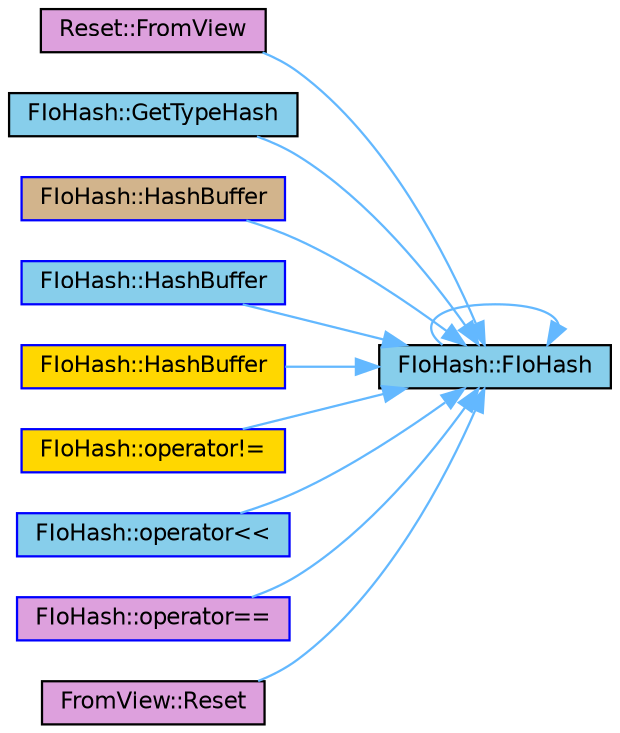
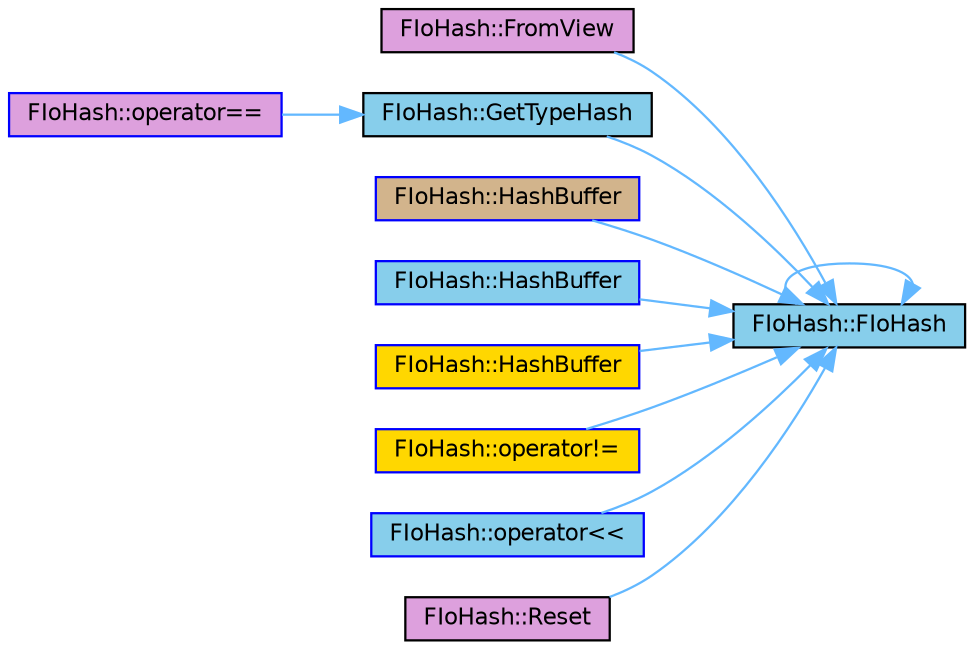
node "Reset::FromView": label "Reset::FromView" -> "FIoHash::FromView"
edge "FIoHash::operator==" -> "FIoHash::FIoHash": now "FIoHash::operator==" -> "FIoHash::GetTypeHash"
node "FromView::Reset": label "FromView::Reset" -> "FIoHash::Reset"
